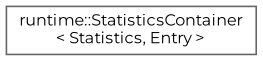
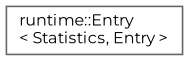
node "runtime::StatisticsContainer < Statistics, Entry >": label "runtime::StatisticsContainer < Statistics, Entry >" -> "runtime::Entry < Statistics, Entry >"
